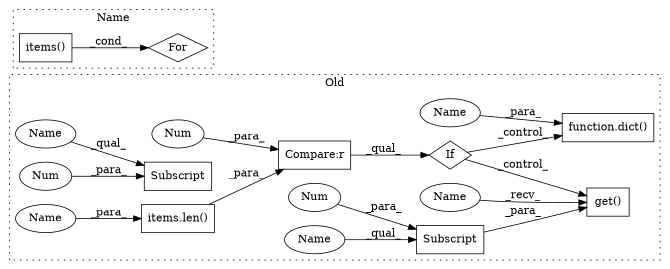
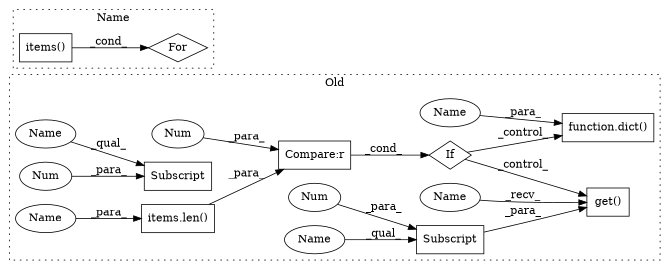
edge "Compare:r" -> "If": label "_qual_" -> "_cond_"
